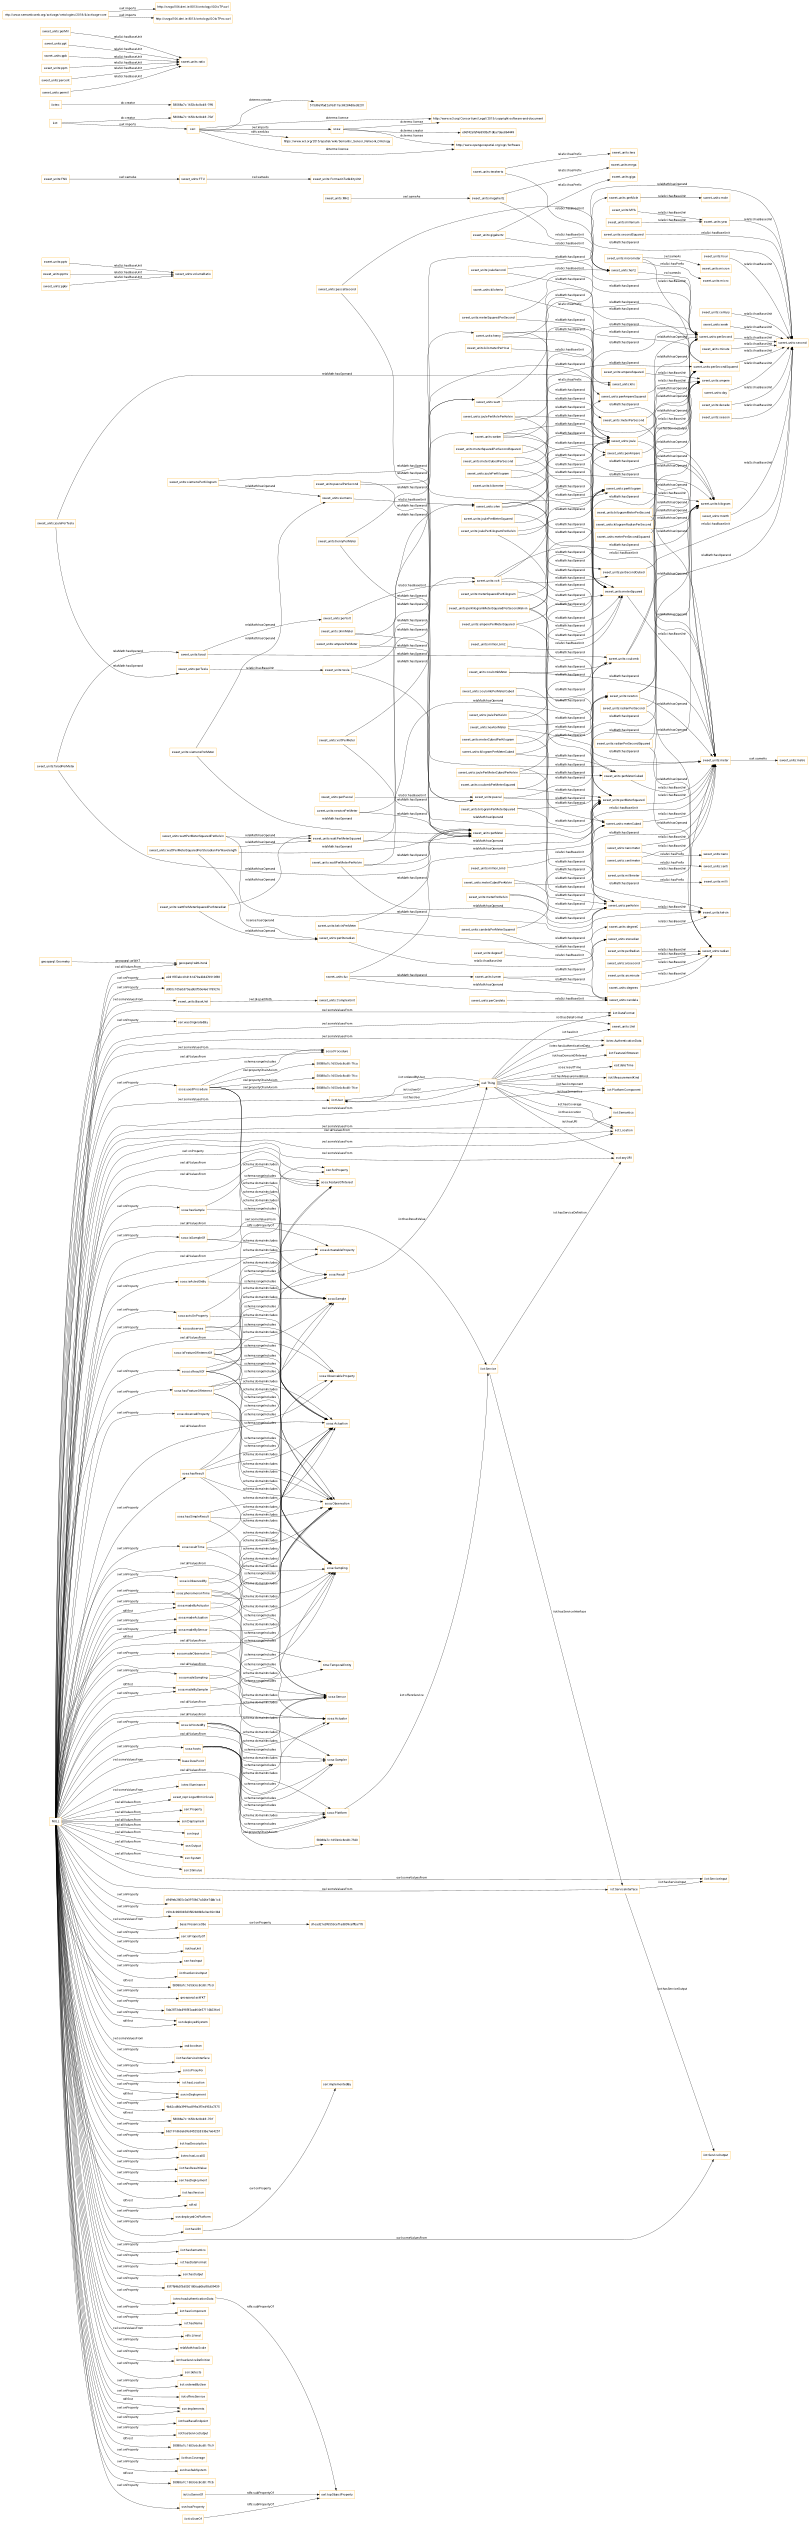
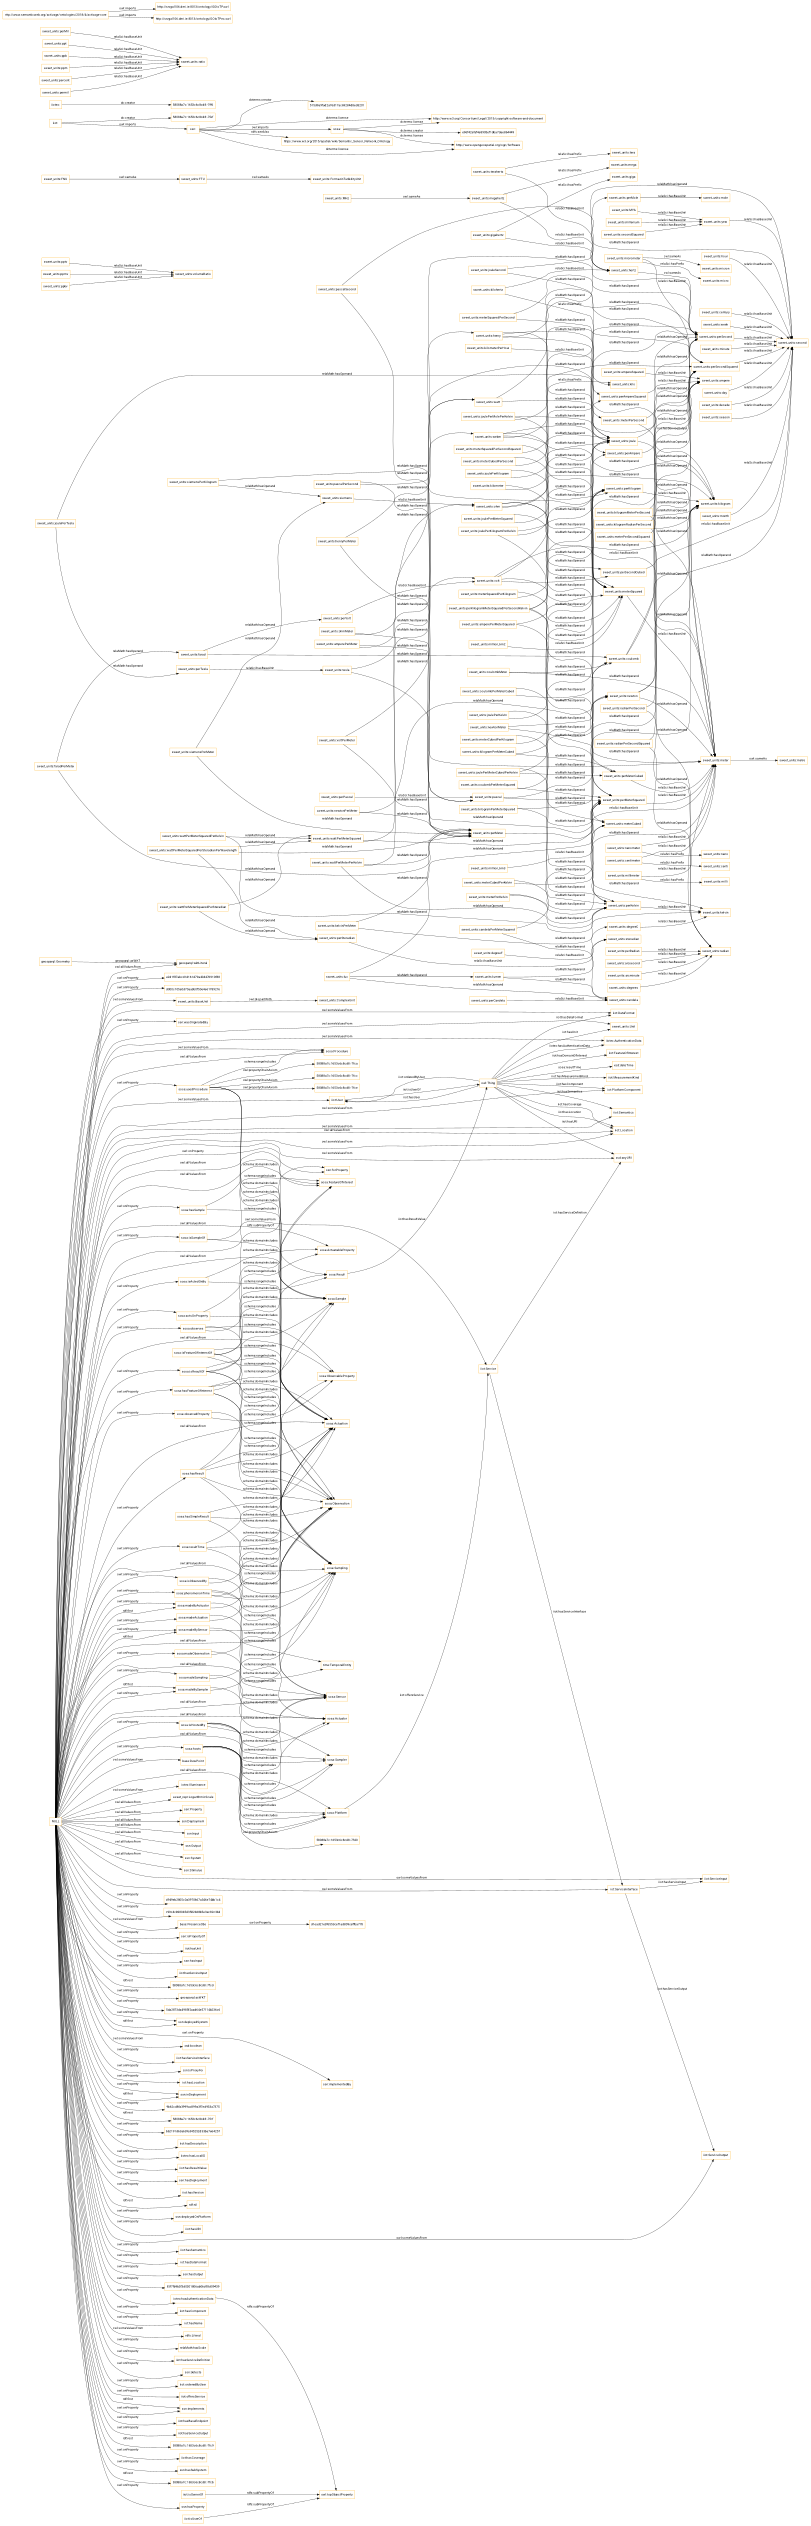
edge "sweet_units:secondSquared" -> "sweet_units:second": now "sweet_units:secondSquared" -> "sweet_units:year"
edge "sweet_units:meterCubed" -> "sweet_units:meter": removed, label "relaSci:hasBaseUnit"
edge "sweet_units:wattPerMeterSquaredPerSteradianPerWavelength" -> "sweet_units:perSteradian": label "license:hasOperand" -> "relaMath:hasOperand"
edge "iiot:hasURI" -> "ssn:implementedBy": now "NULL" -> "ssn:implementedBy"
